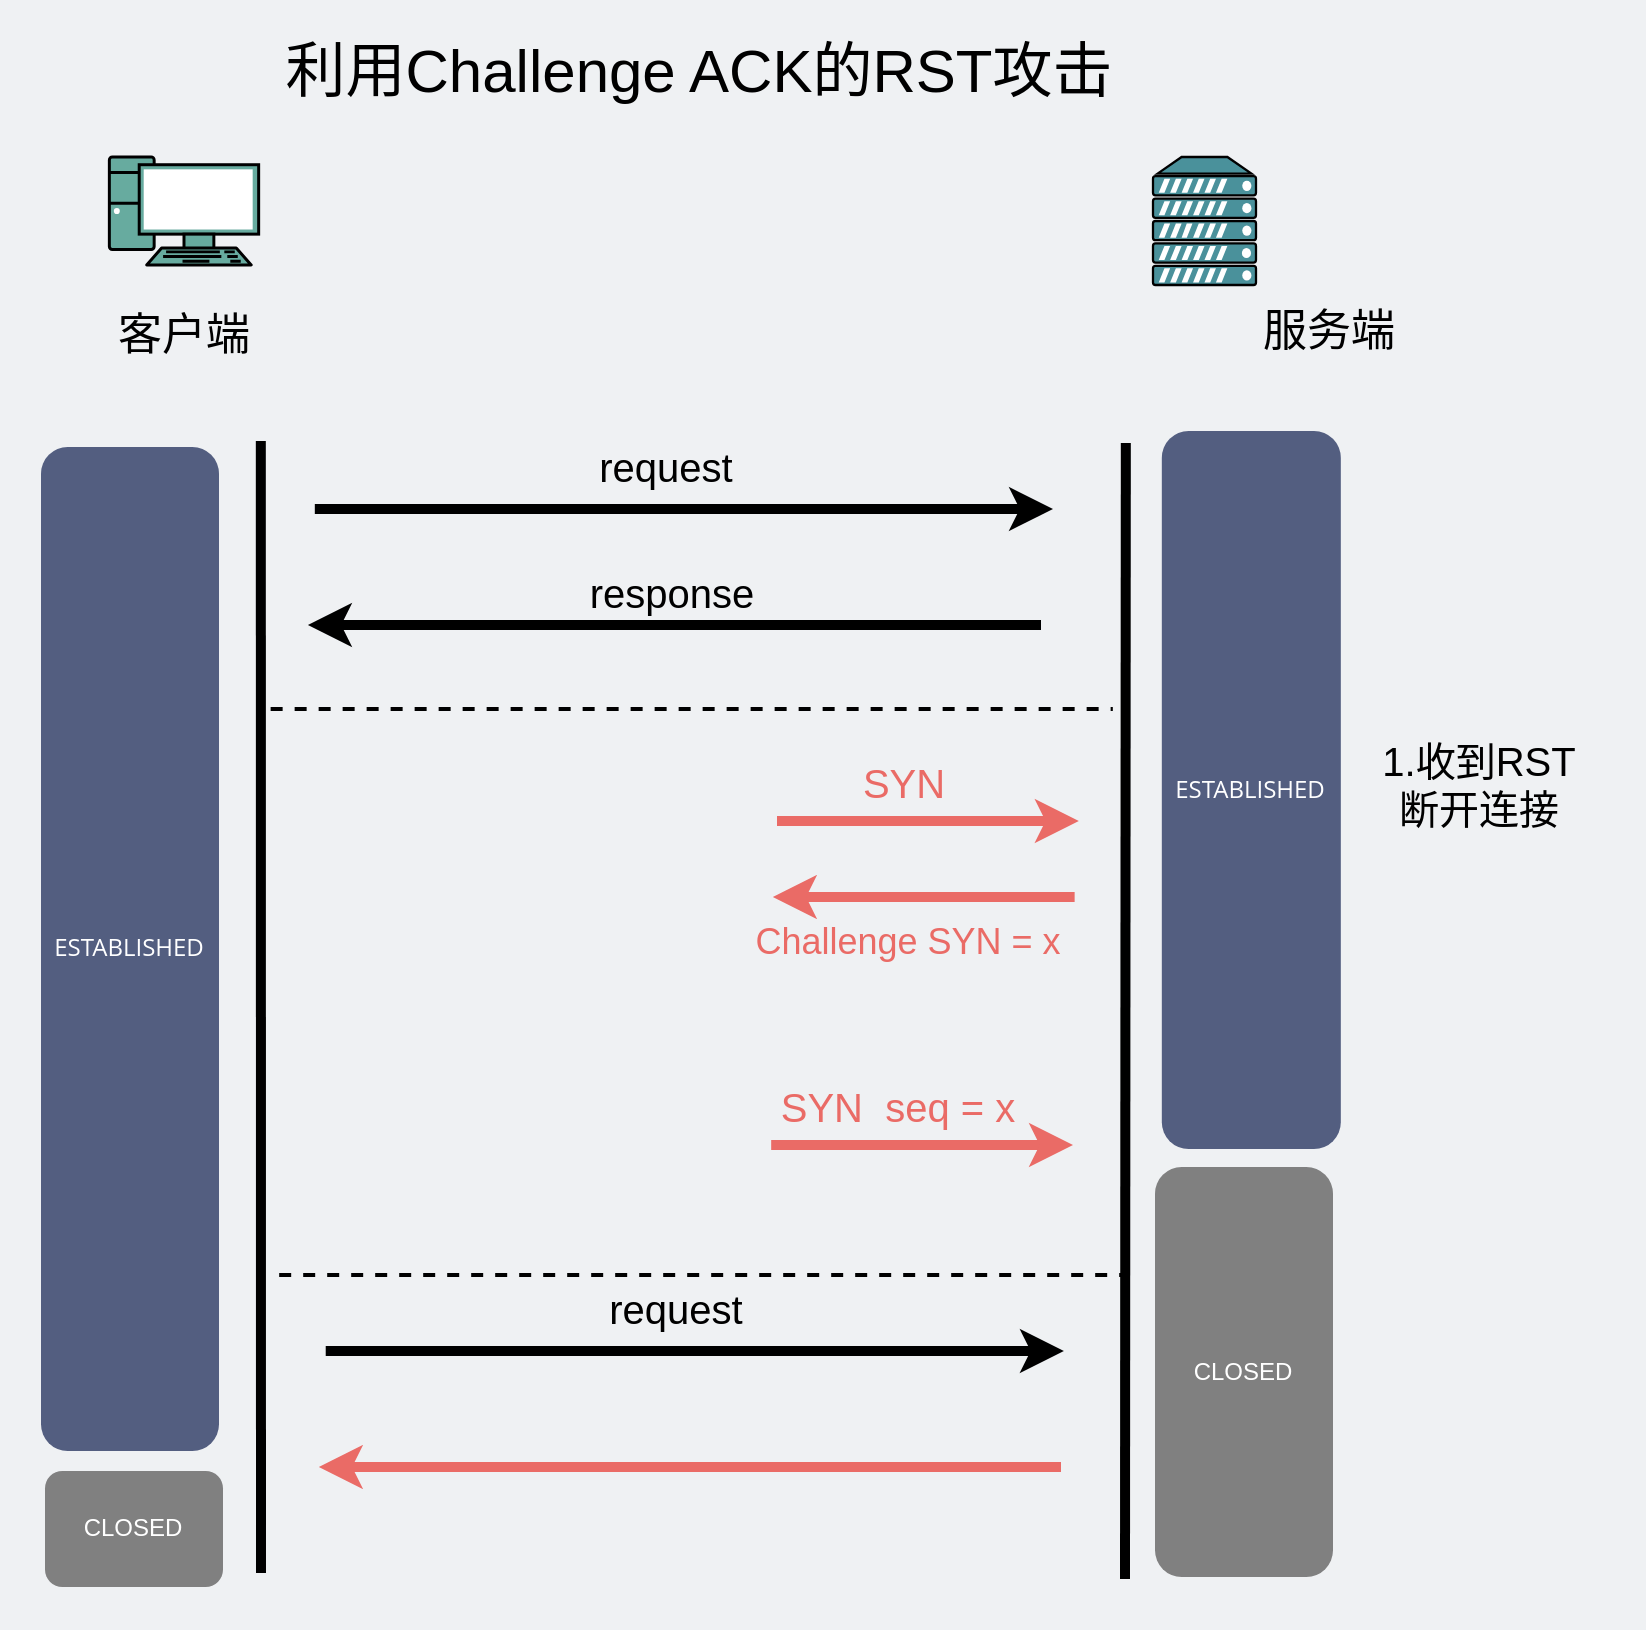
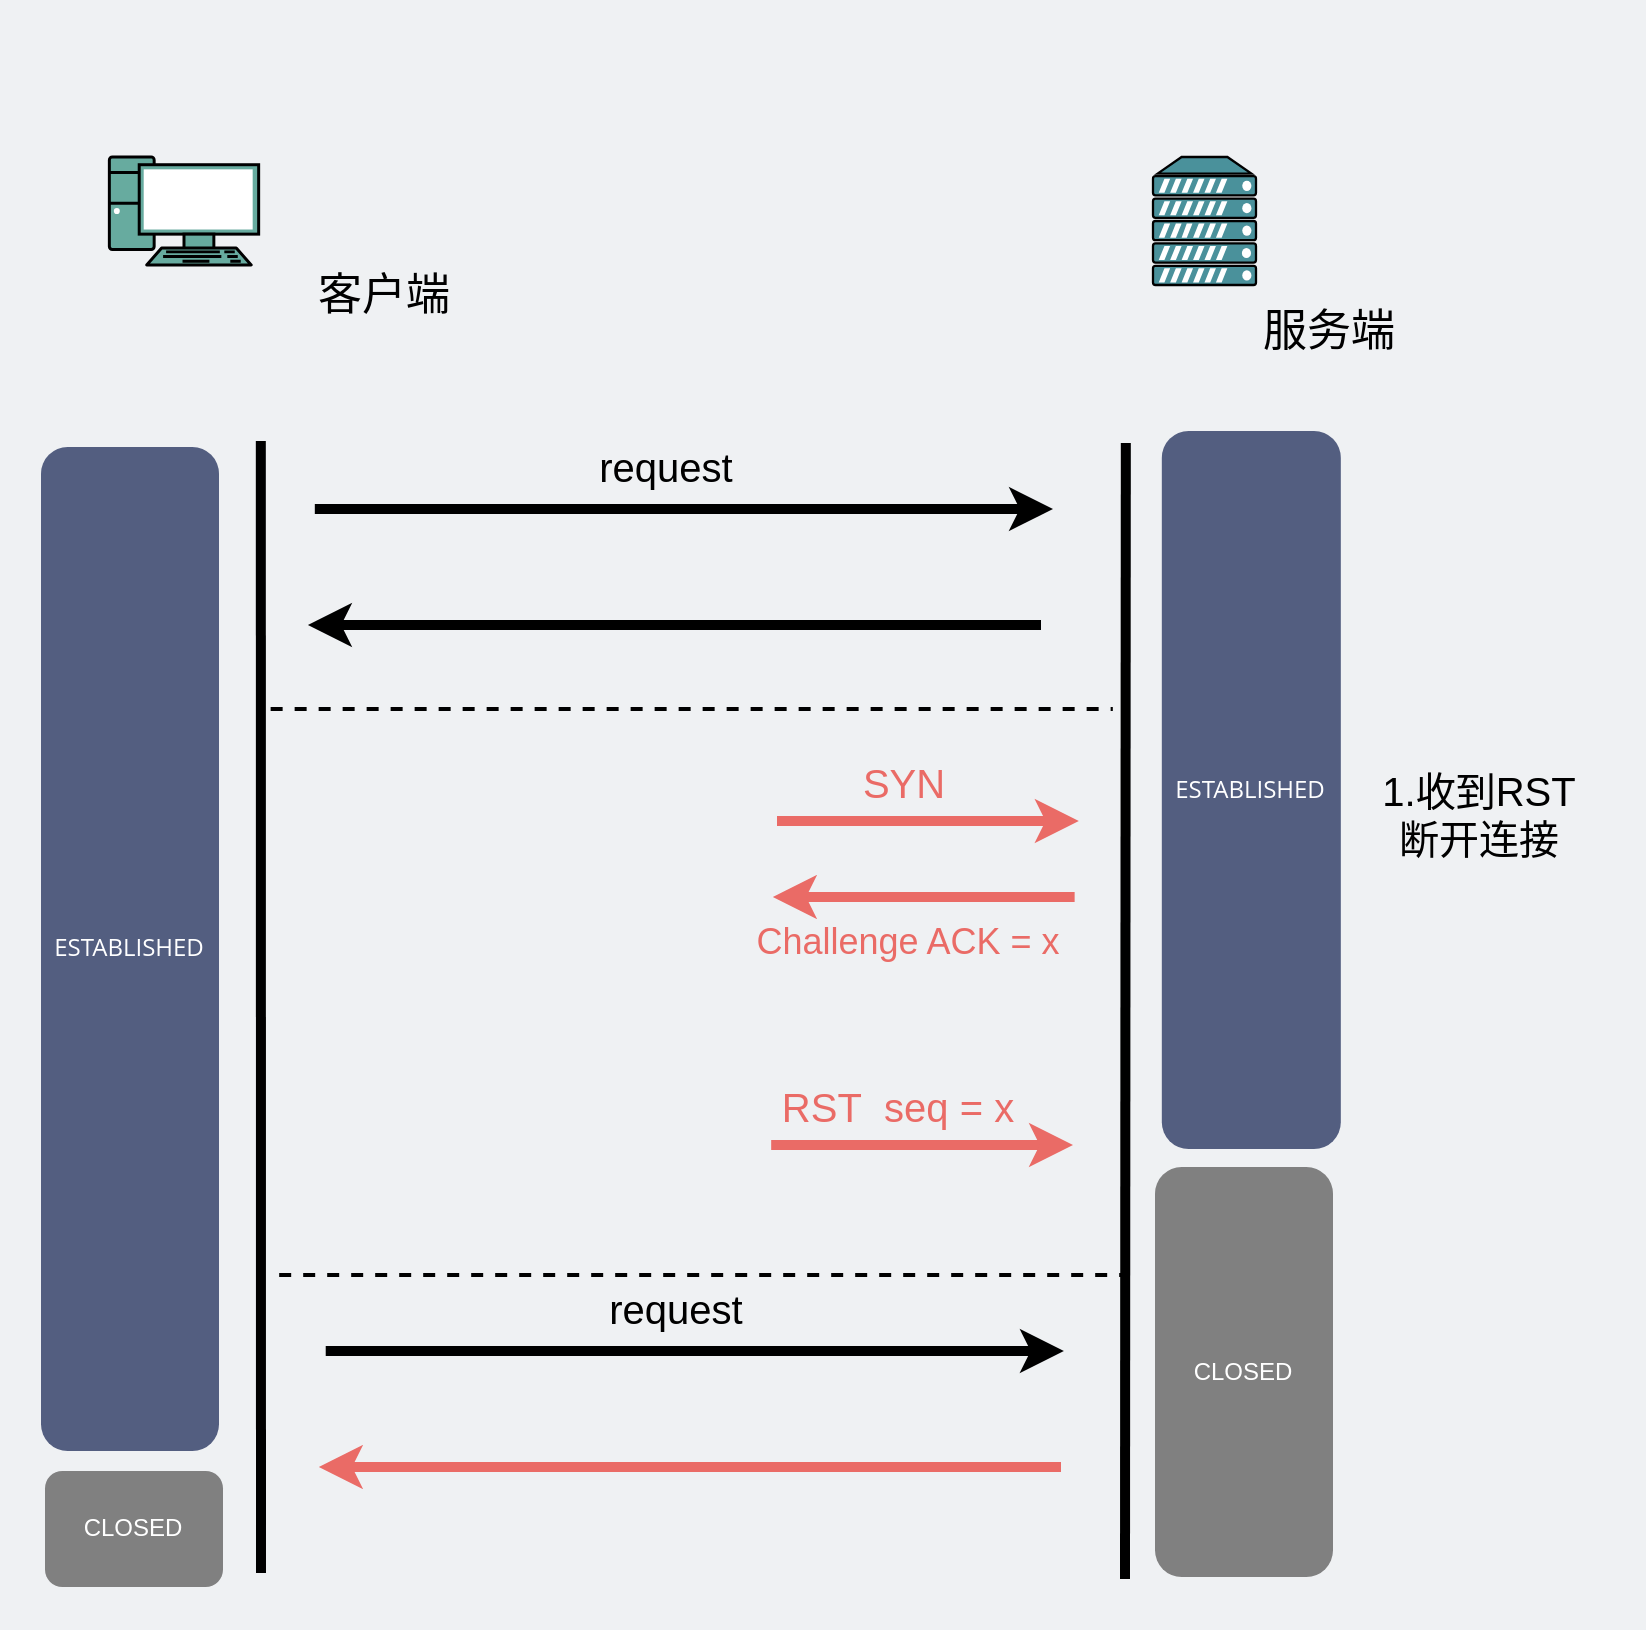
node "利用Challenge ACK的RST攻击": removed
node "客户端": moved (184, 337) -> (384, 297)
node "response": removed
node "1.收到RST 断开连接": moved (1480, 784) -> (1480, 814)
node "Challenge SYN = x": label "Challenge SYN = x" -> "Challenge ACK = x"
node "SYN seq = x": label "SYN seq = x" -> "RST seq = x"
